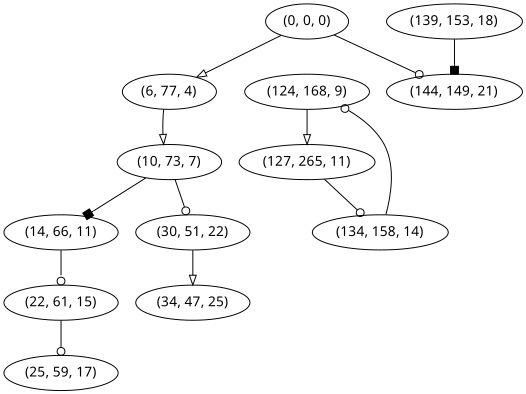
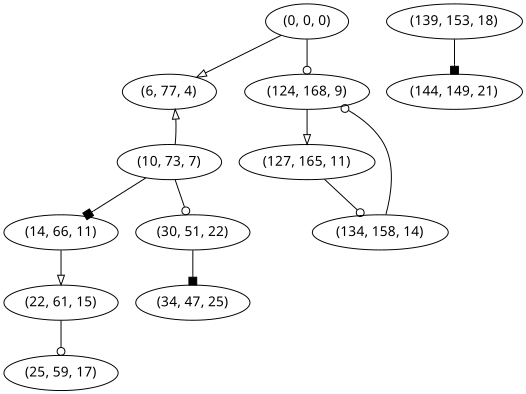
edge "(0, 0, 0)" -> "(144, 149, 21)": now "(0, 0, 0)" -> "(124, 168, 9)"
edge "(6, 77, 4)" -> "(10, 73, 7)": reversed
node "(127, 265, 11)": label "(127, 265, 11)" -> "(127, 165, 11)"
edge "(14, 66, 11)" -> "(22, 61, 15)": arrowhead odot -> onormal
edge "(30, 51, 22)" -> "(34, 47, 25)": arrowhead onormal -> box
